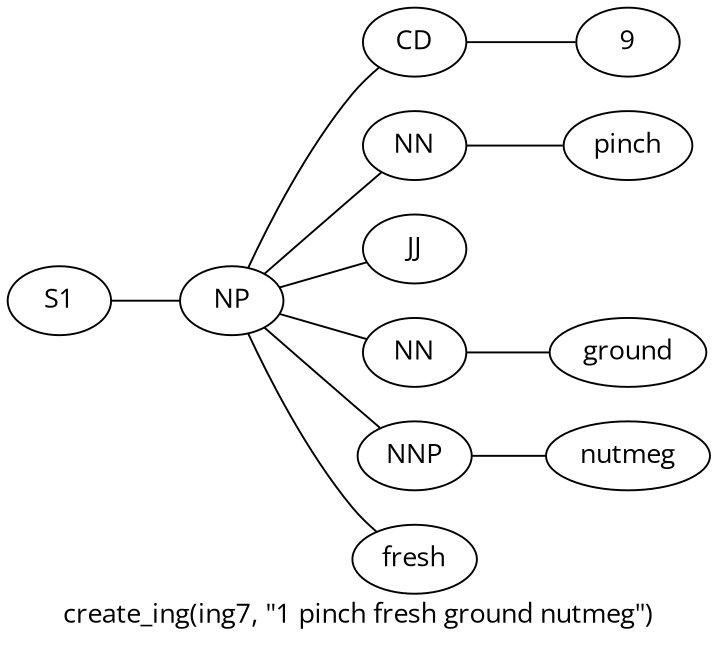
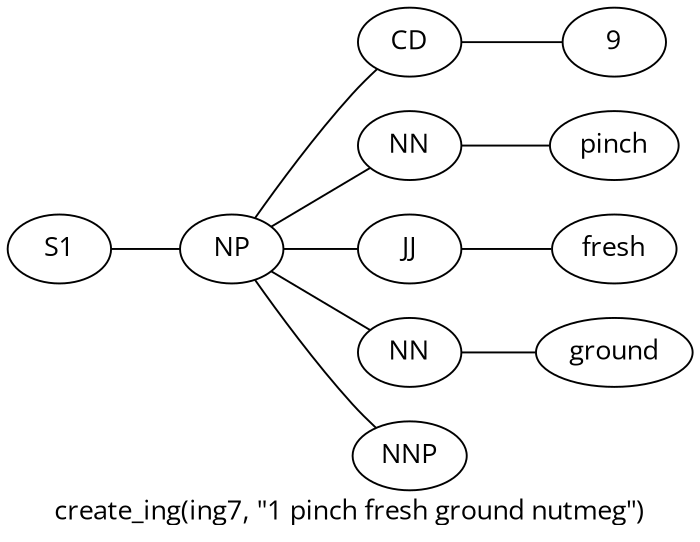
edge "NP" -- "fresh": now "JJ" -- "fresh"
node "nutmeg": removed
